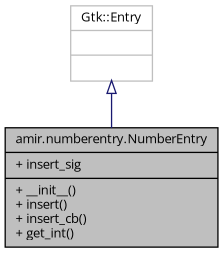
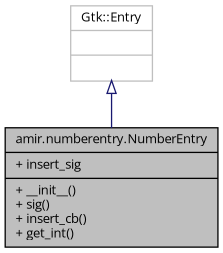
node "amir.numberentry.NumberEntry": text "+ insert()" -> "+ sig()"
